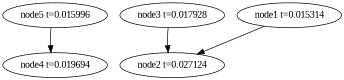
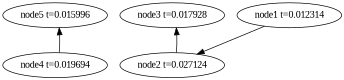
node "node1 t=0.015314": label "node1 t=0.015314" -> "node1 t=0.012314"
edge "node5 t=0.015996" -> "node4 t=0.019694": reversed
edge "node3 t=0.017928" -> "node2 t=0.027124": reversed
